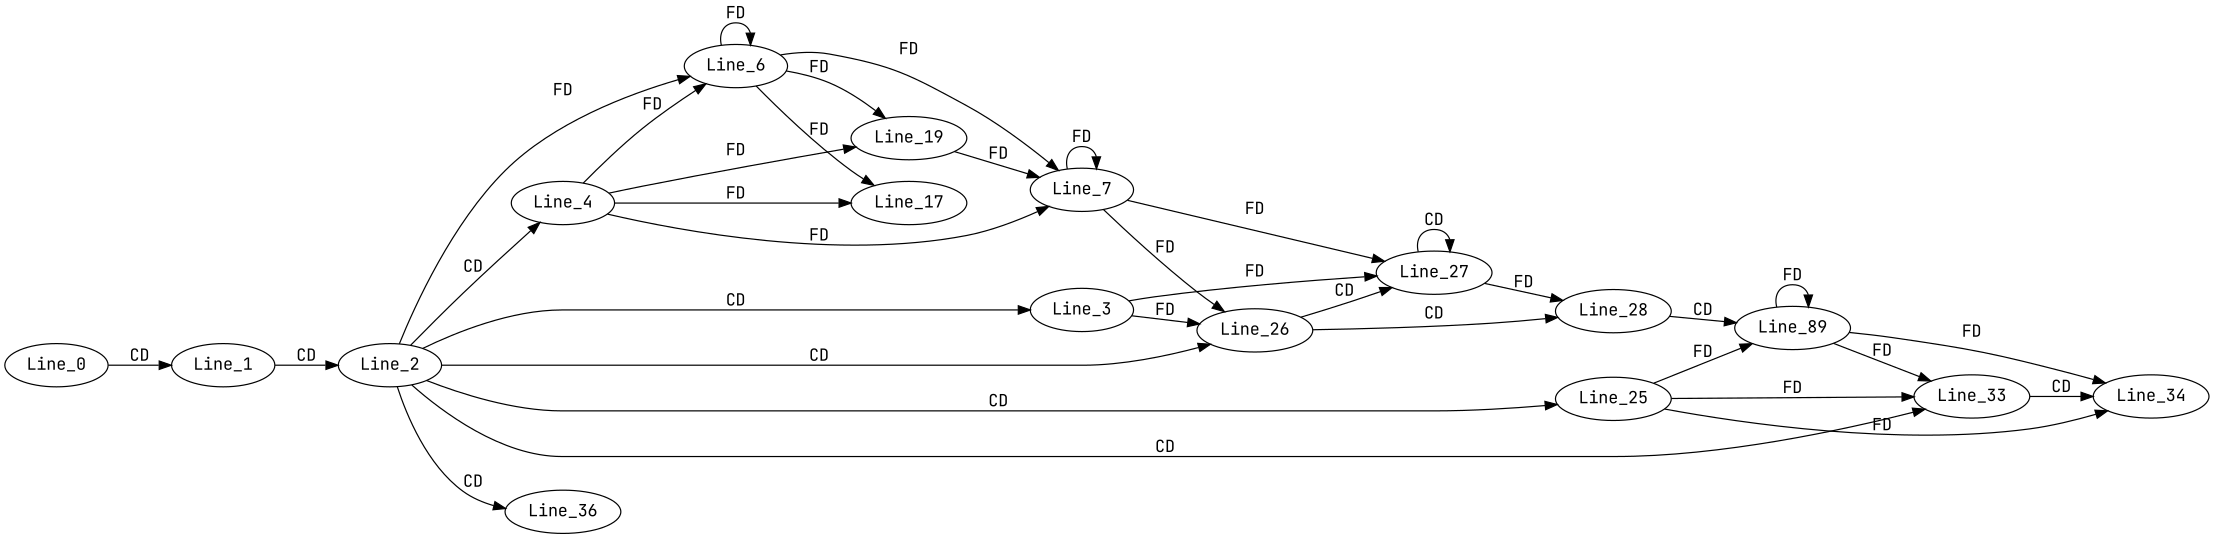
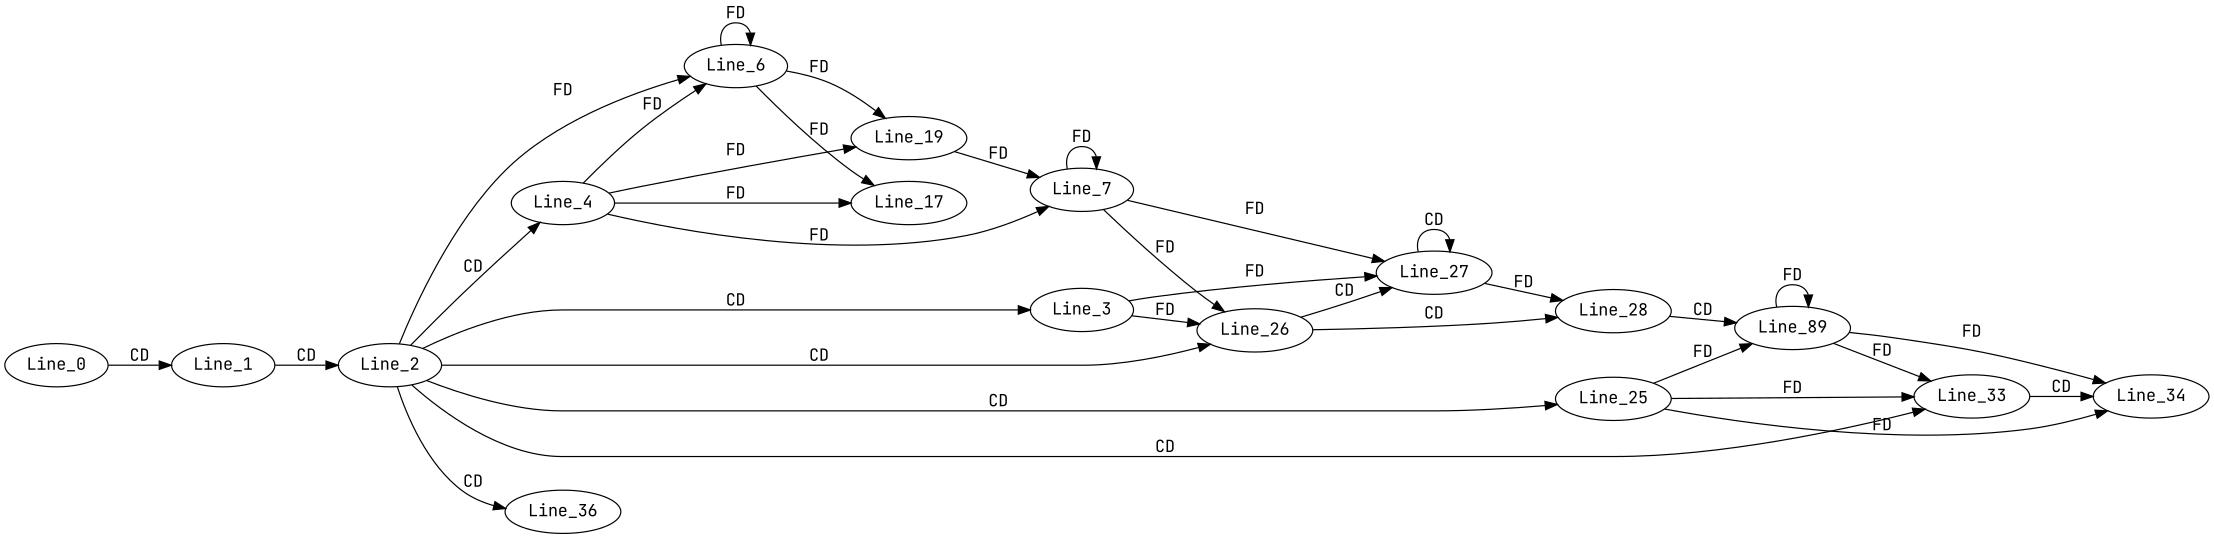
edge "Line_6" -> "Line_7": removed, label "FD"
